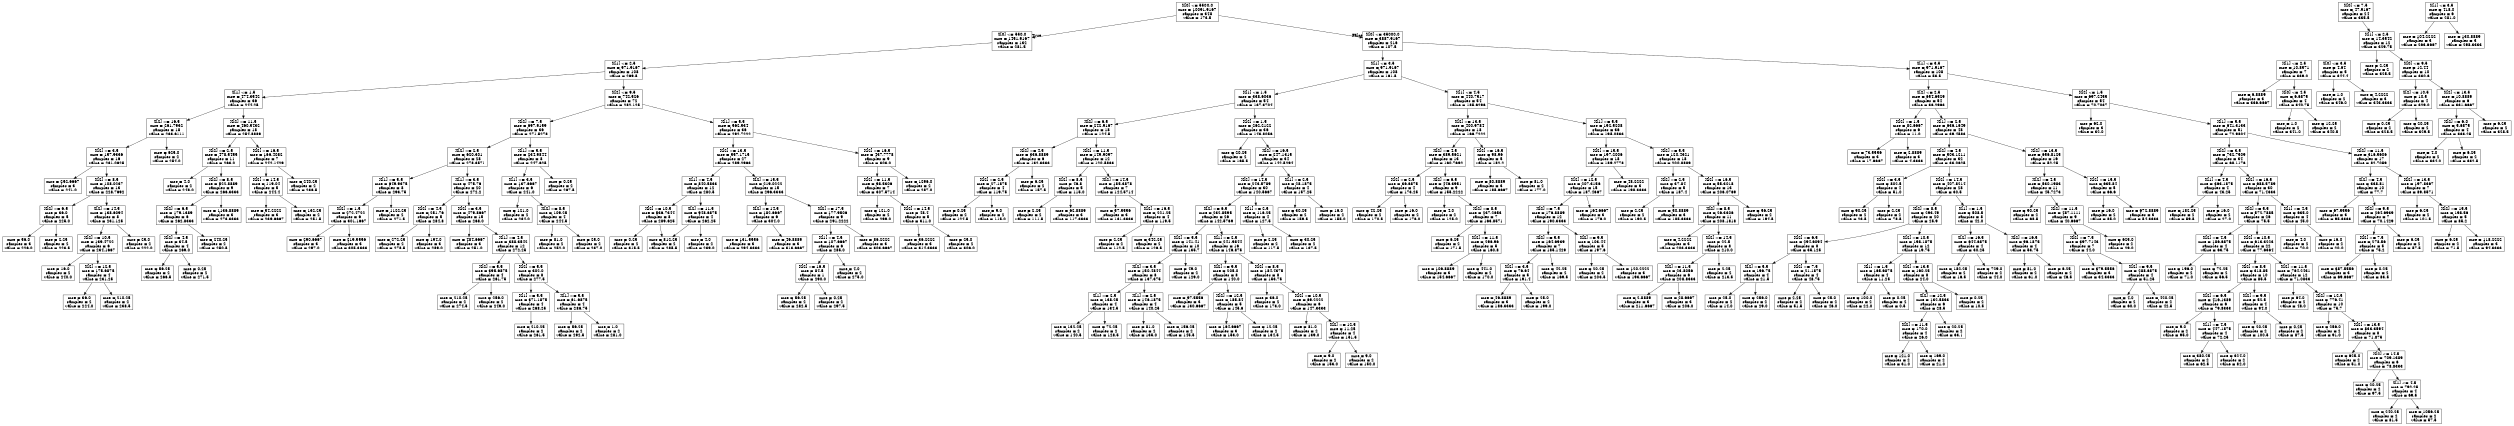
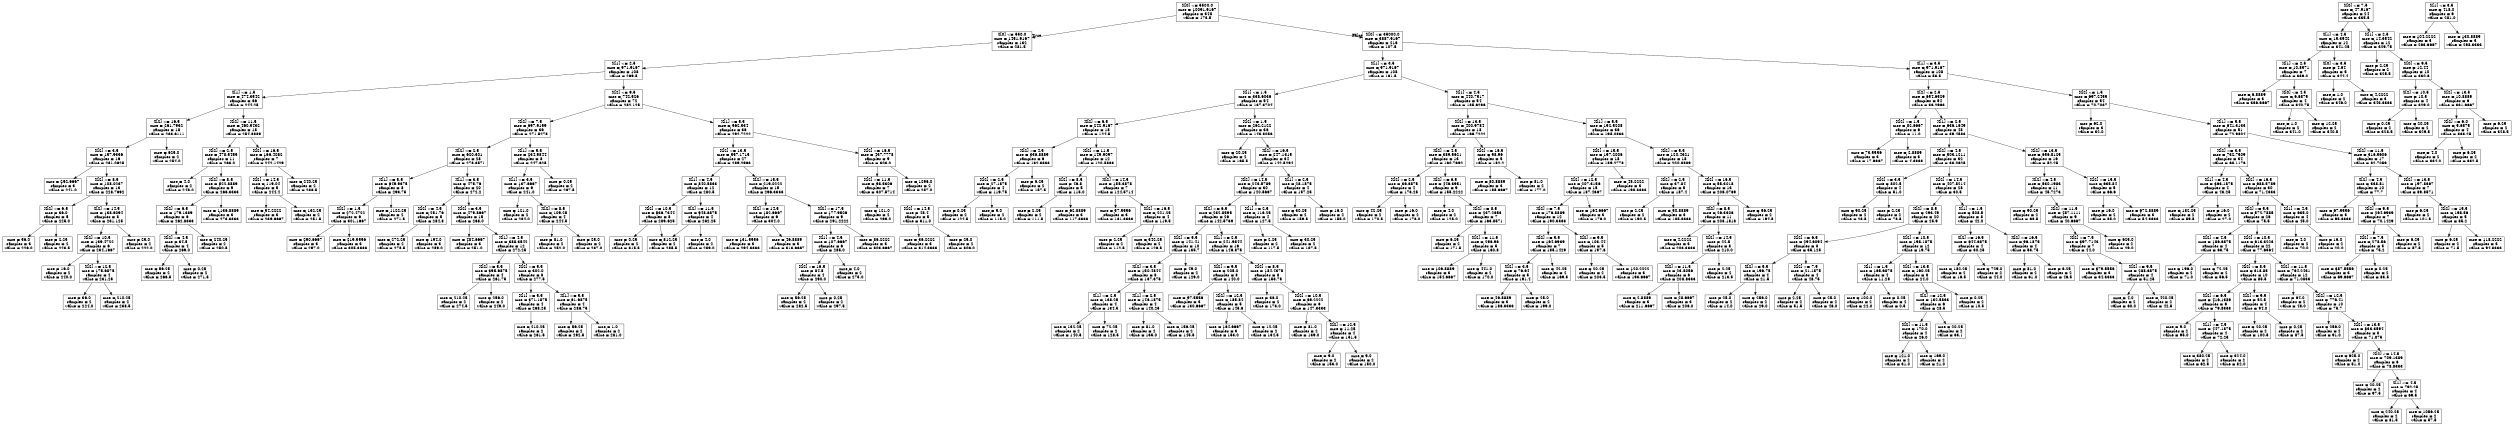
node "X[1] <= 4.5 mse = 15.3542 samples = 12 value = 341.25": added
edge "X[2] <= 11.5 mse = 98.5306 samples = 7 value = 307.5714" -> "X[2] <= 14.5 mse = 48.4 samples = 5 value = 311.0": removed
edge "X[1] <= 2.5 mse = 241.9844 samples = 16 value = 146.875" -> "X[2] <= 9.5 mse = 205.0 samples = 8 value = 140.0": removed
node "X[2] <= 16.5 mse = 84.5 samples = 1 value = 290.0": label "X[2] <= 16.5 mse = 84.5 samples = 1 value = 290.0" -> "X[2] <= 16.5 mse = 84.5 samples = 4 value = 290.0"
